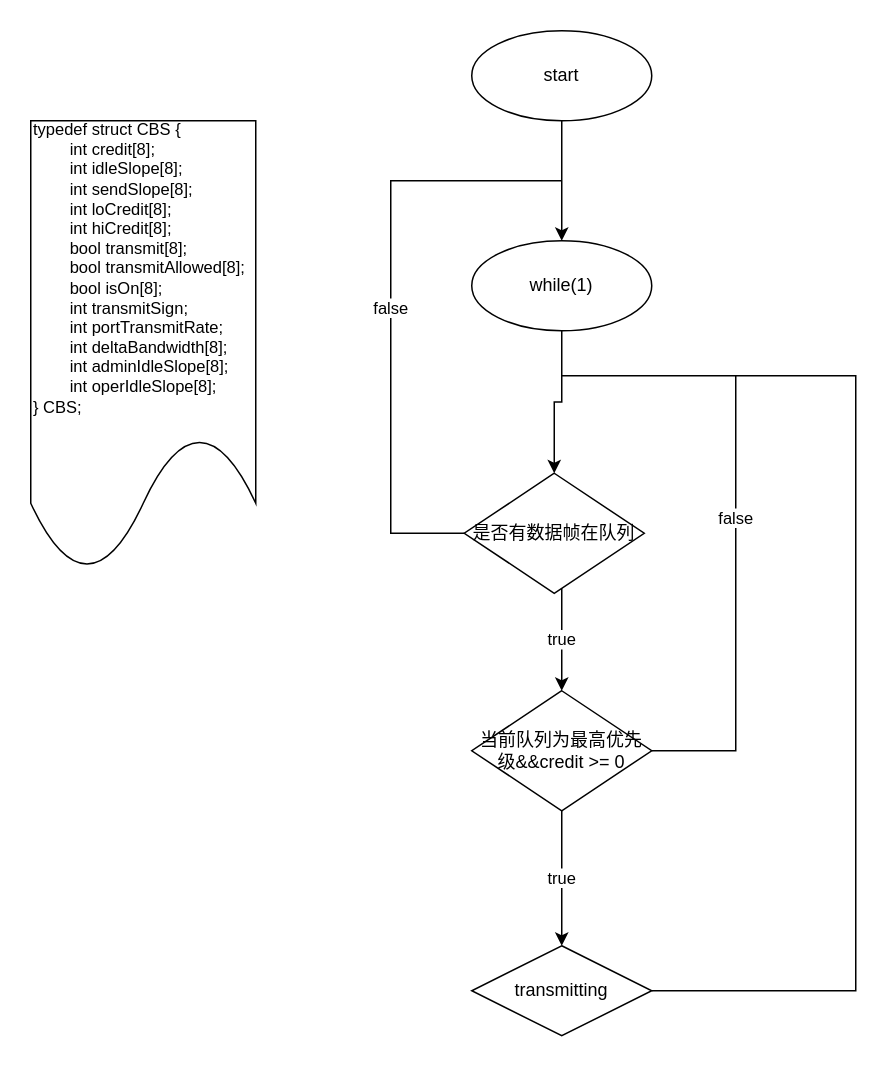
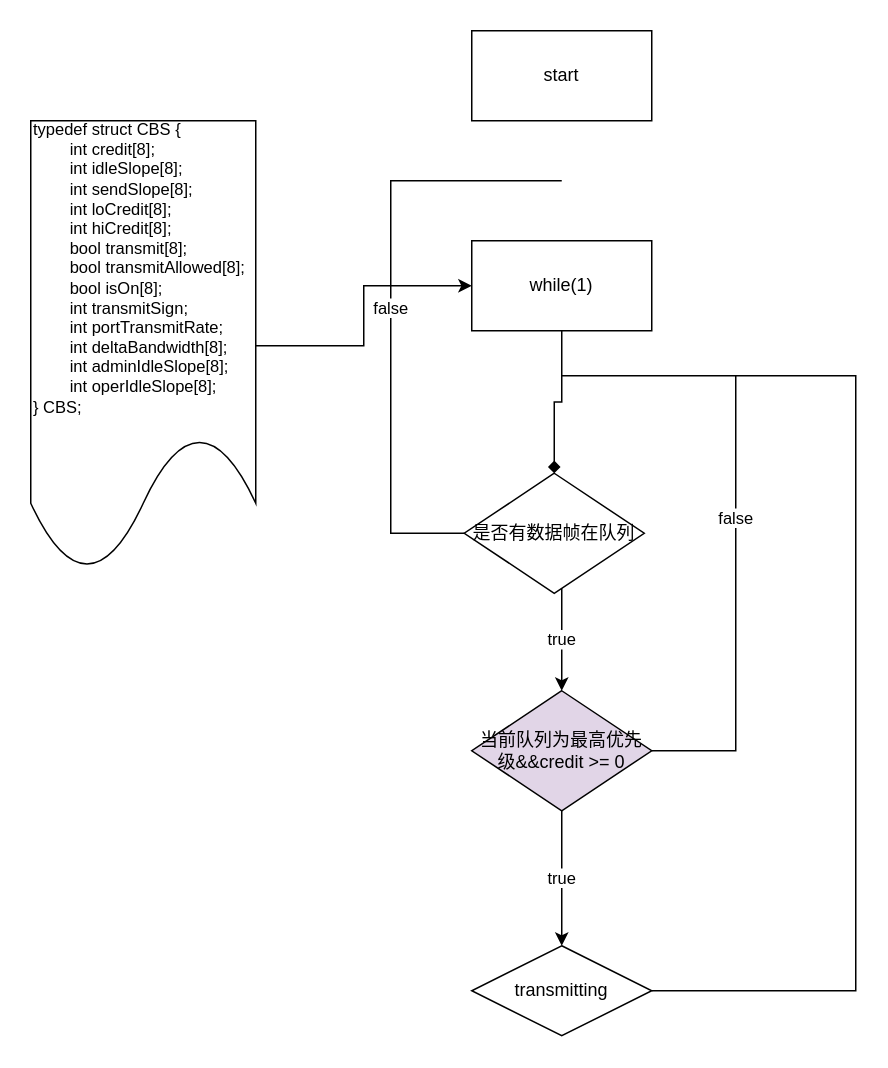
node "start": shape ellipse -> rectangle
edge "start" -> "while(1)": now "typedef struct CBS { int credit[8]; int idleSlope[8]; int sendSlope[8]; int loCredit[8]; int hiCredit[8]; bool transmit[8]; bool transmitAllowed[8]; bool isOn[8]; int transmitSign; int portTransmitRate; int deltaBandwidth[8]; int adminIdleSlope[8]; int operIdleSlope[8]; } CBS;" -> "while(1)"
node "while(1)": shape ellipse -> rectangle
edge "while(1)" -> "是否有数据帧在队列": arrowhead classic -> diamond
node "当前队列为最高优先级&&credit >= 0": fillcolor #ffffff -> #e1d5e7
